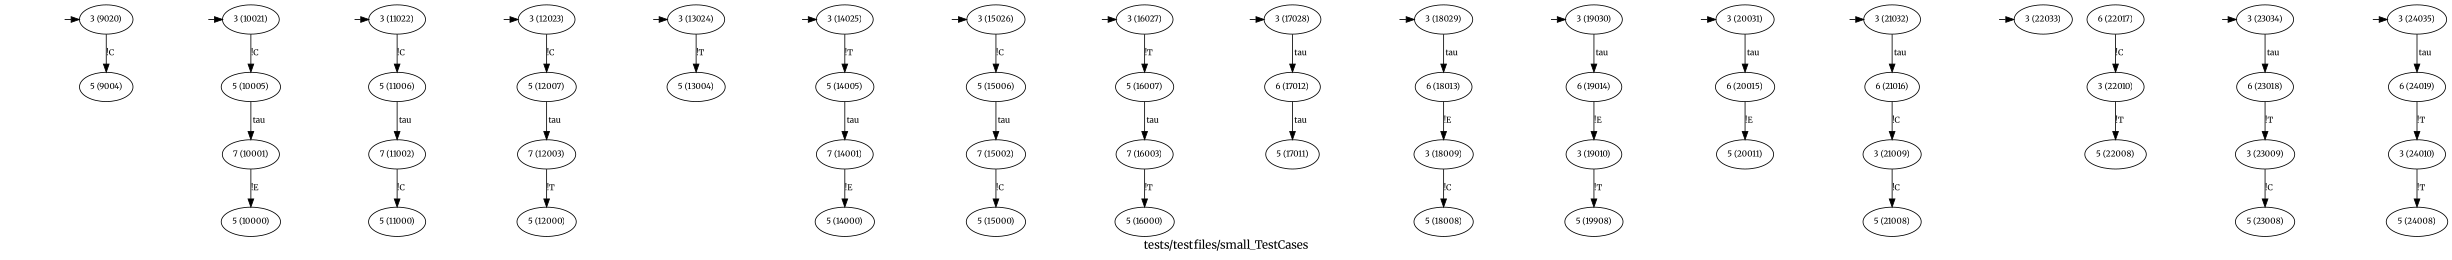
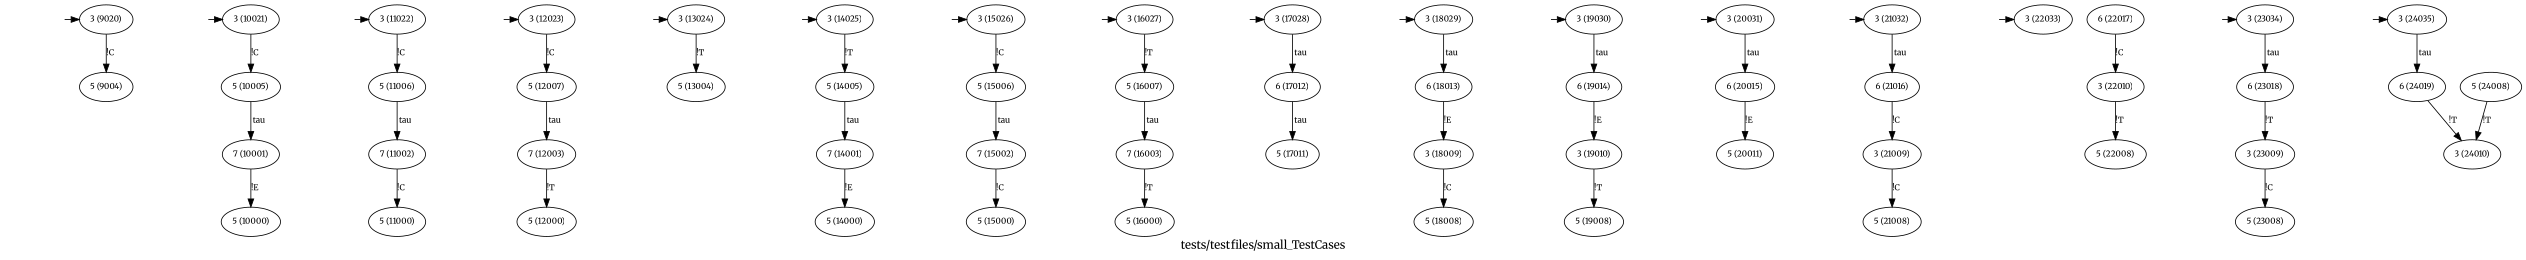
edge "3 (24010)" -> "5 (24008)": reversed
node "5 (19908)": label "5 (19908)" -> "5 (19008)"
